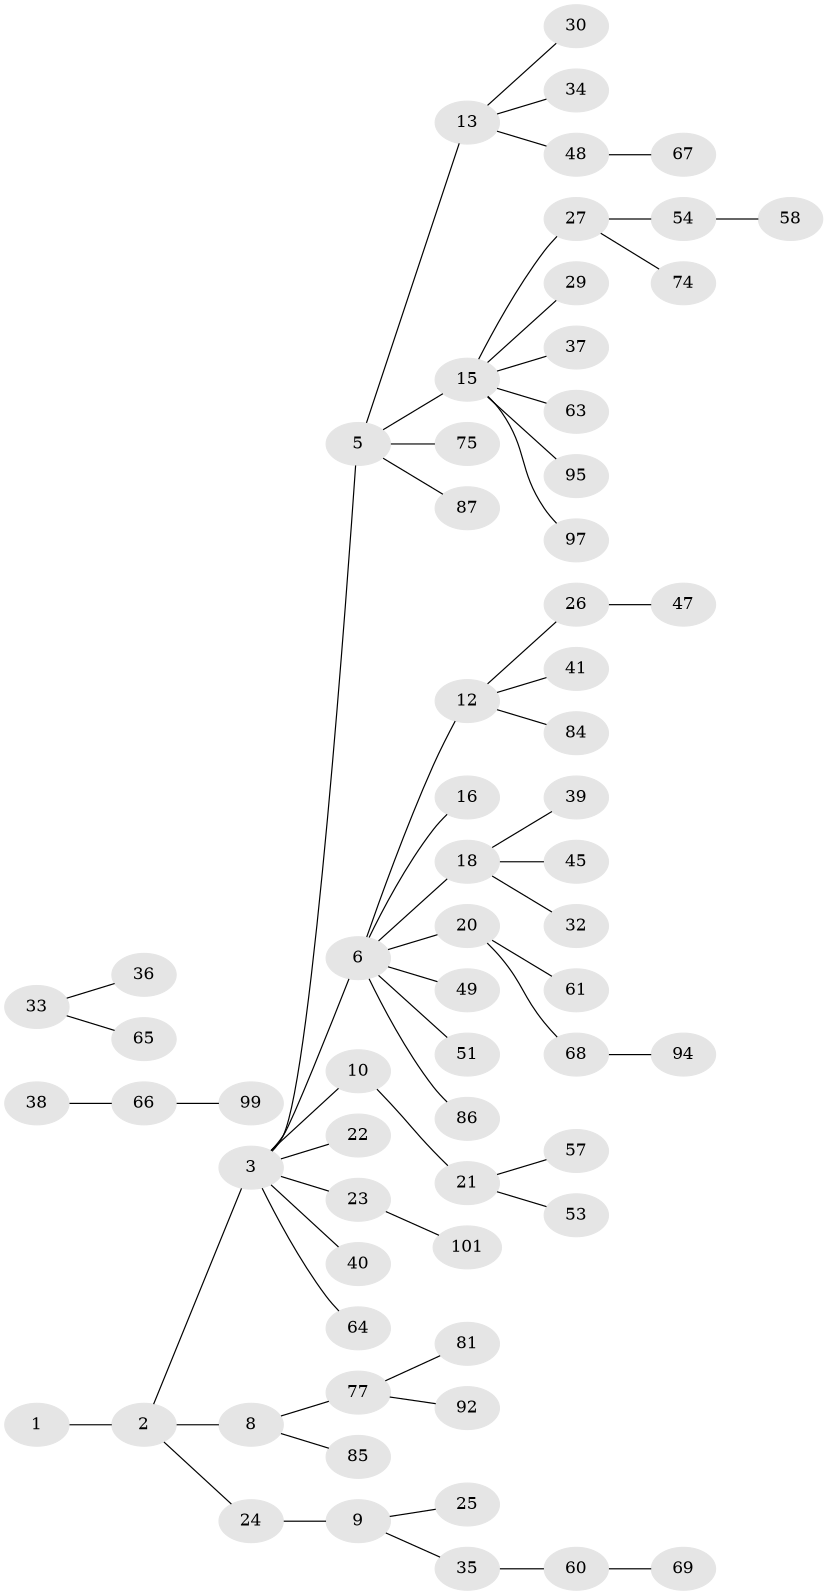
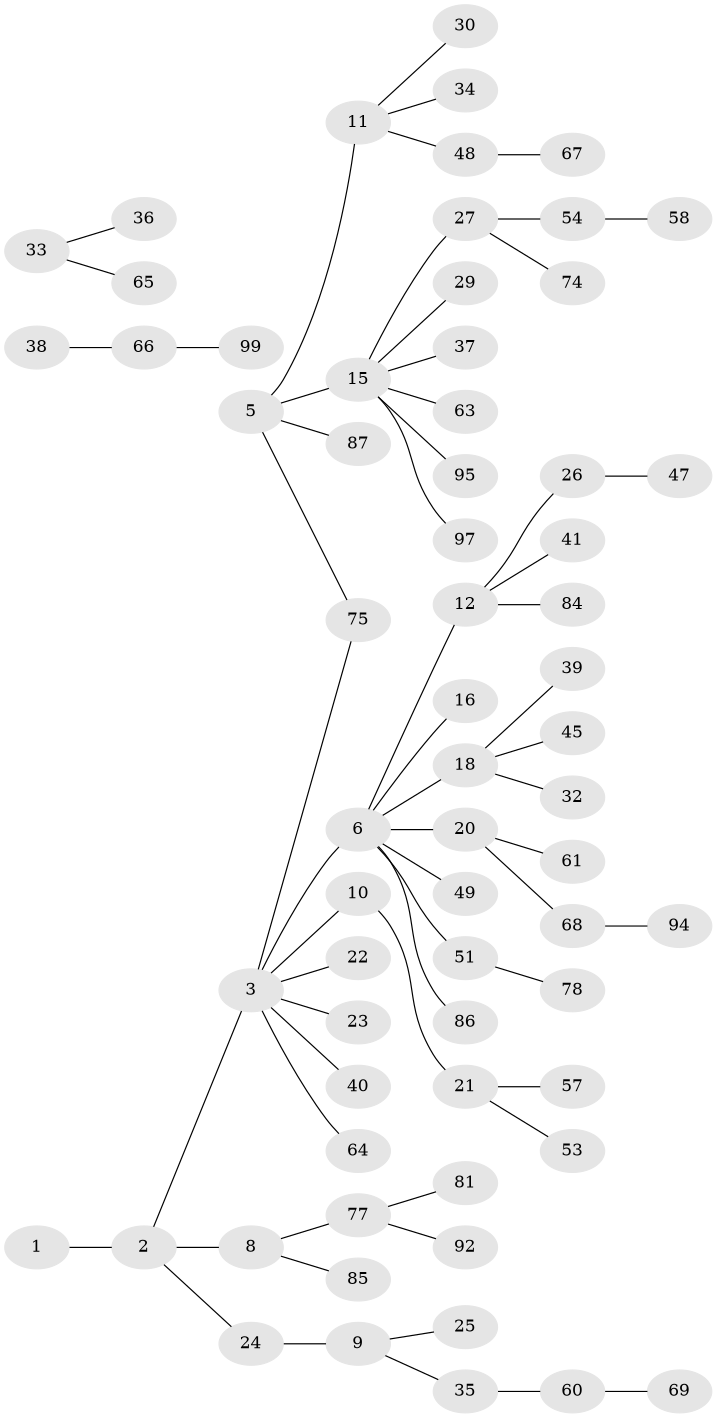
node "13": label "13" -> "11"
edge "5" -- "3": now "75" -- "3"
node "78": added
node "101": removed
